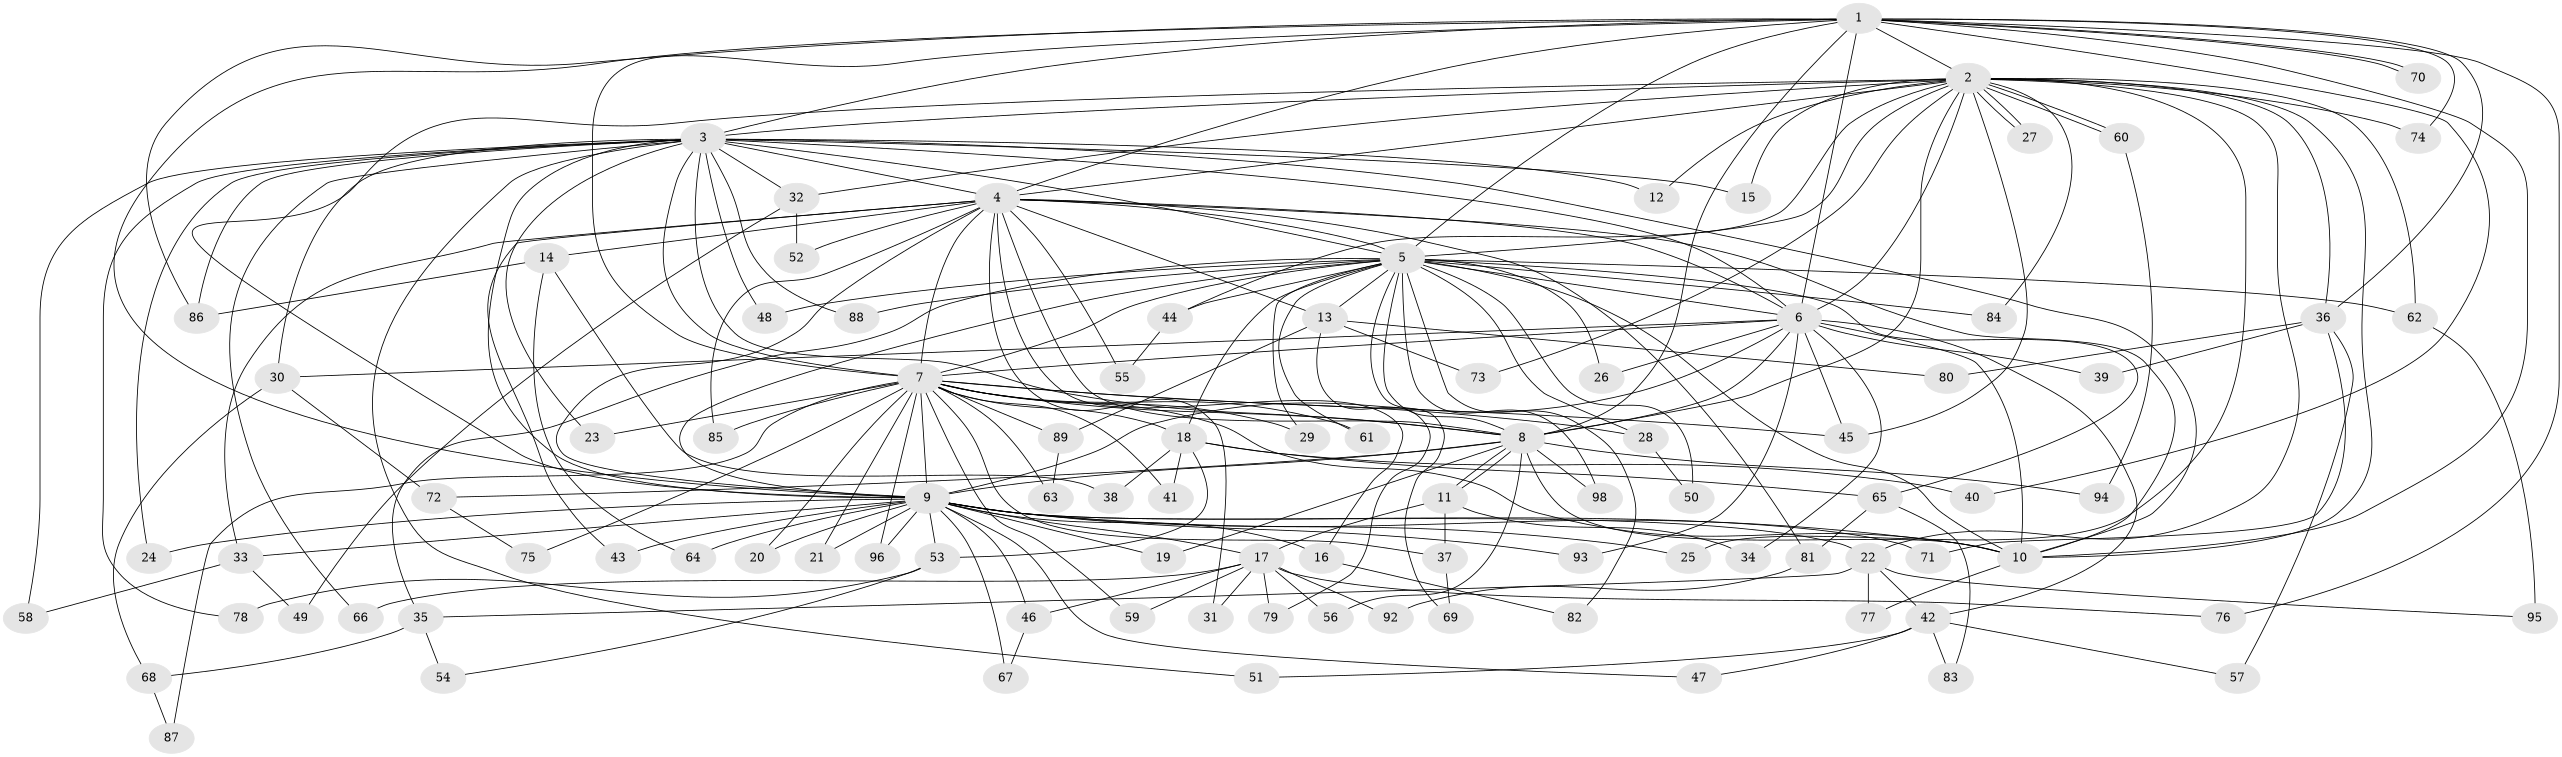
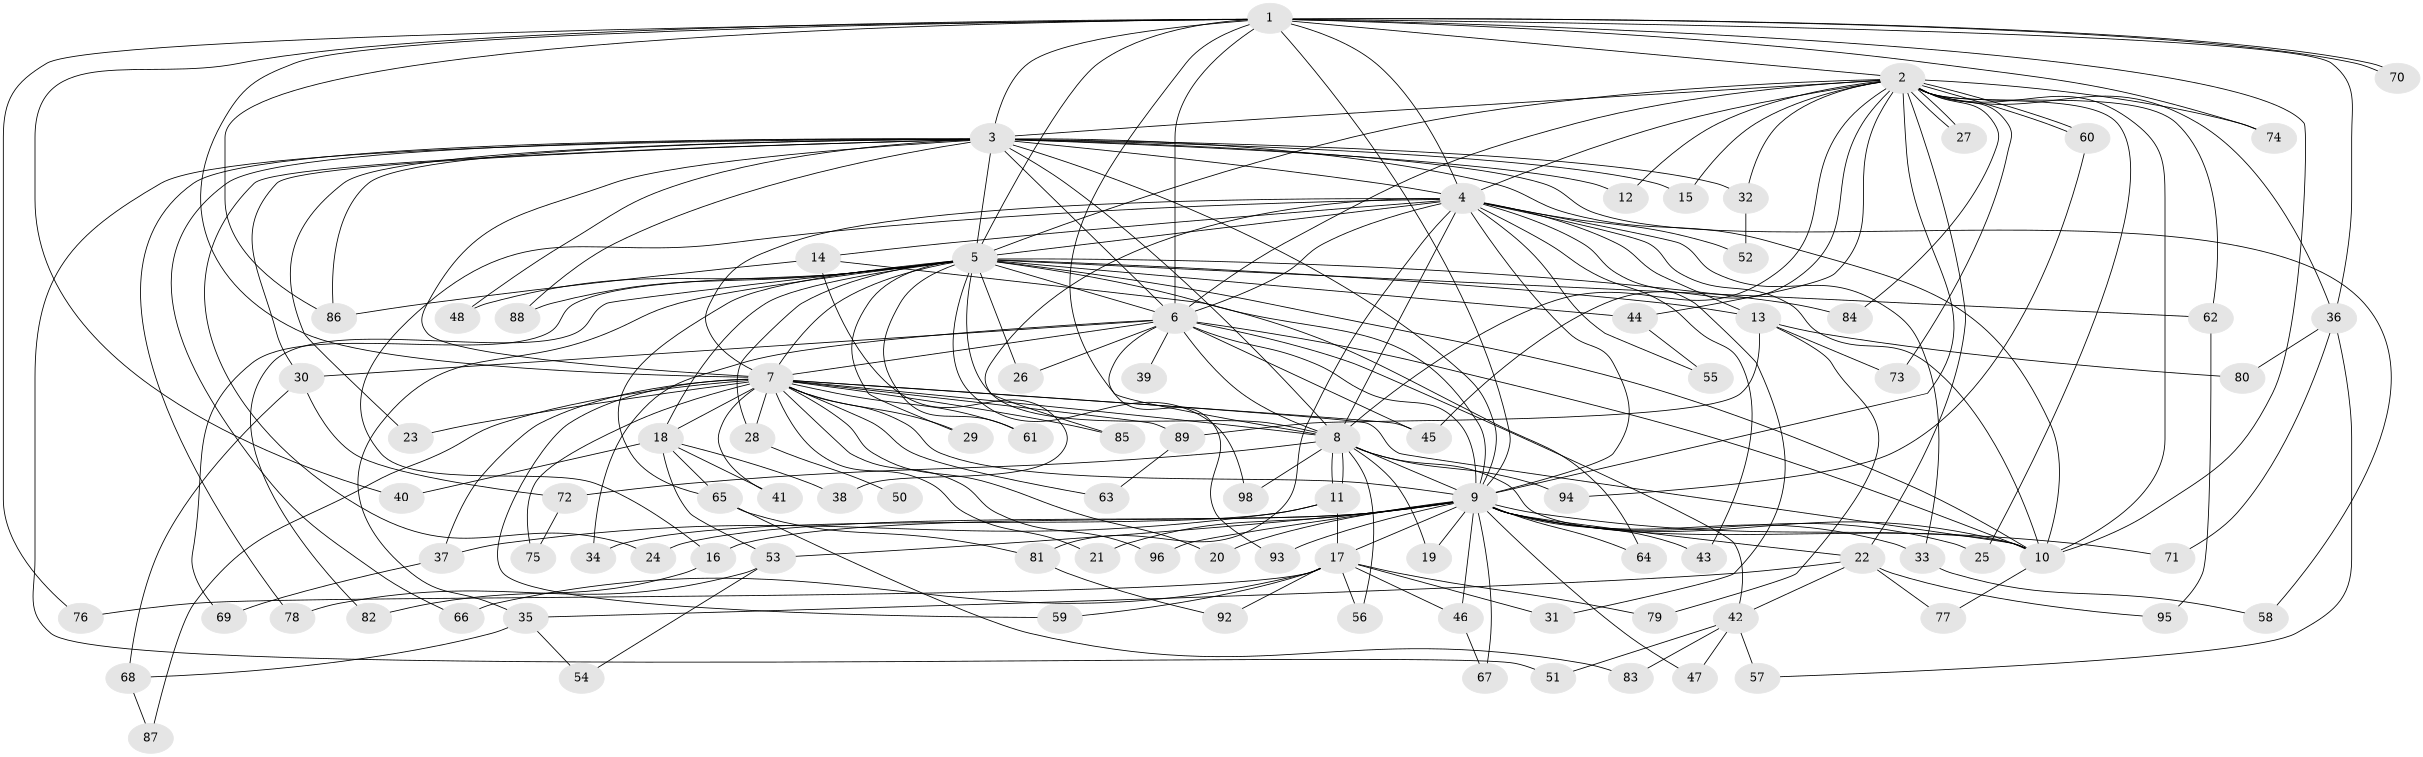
edge "36" -- "39": removed
edge "5" -- "50": removed
node "49": removed
